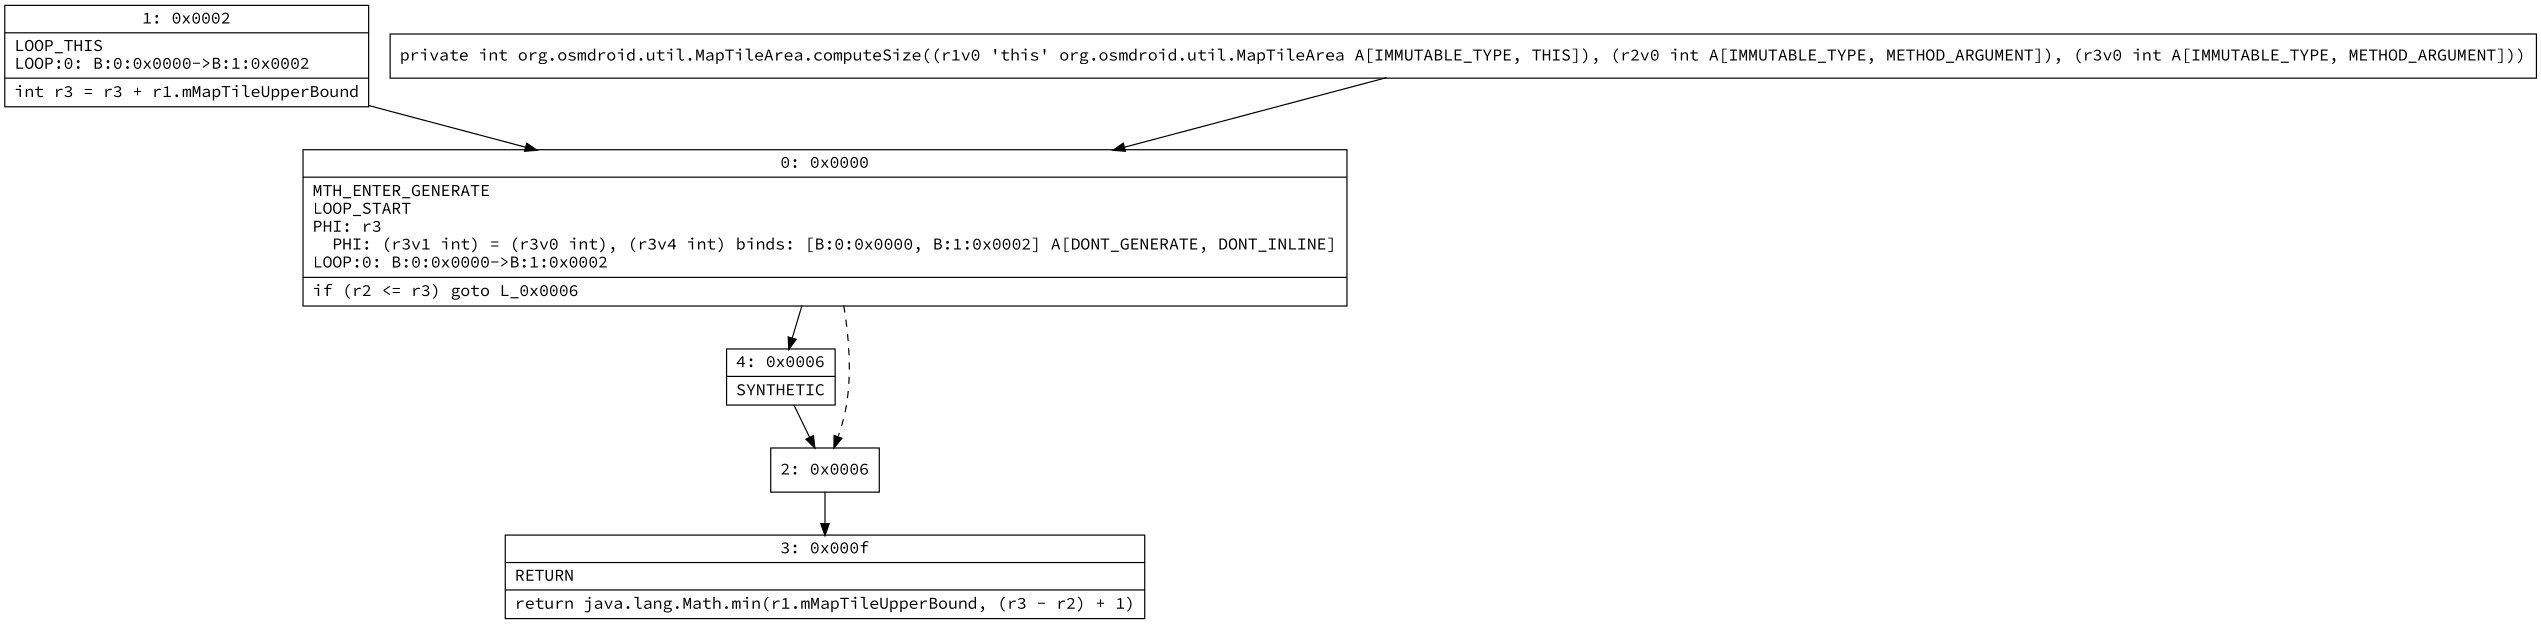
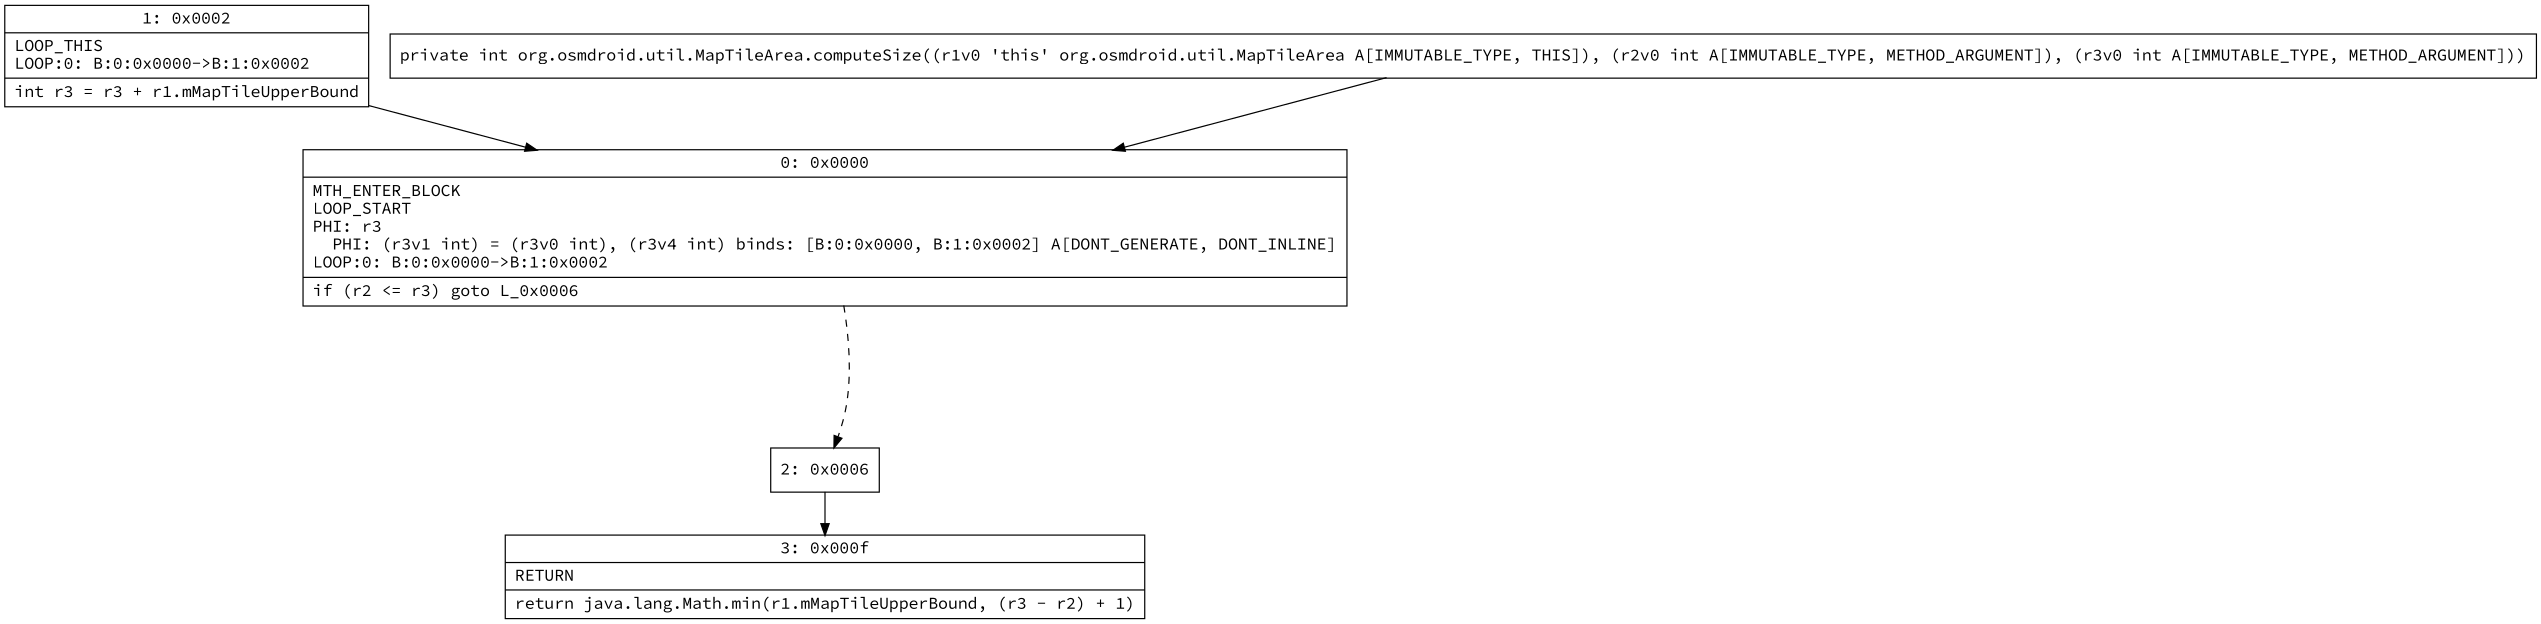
node "0: 0x0000": text "MTH_ENTER_GENERATE" -> "MTH_ENTER_BLOCK"
node "4: 0x0006": removed
